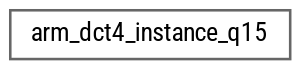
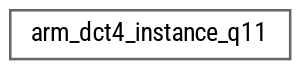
node "arm_dct4_instance_q15": label "arm_dct4_instance_q15" -> "arm_dct4_instance_q11"
